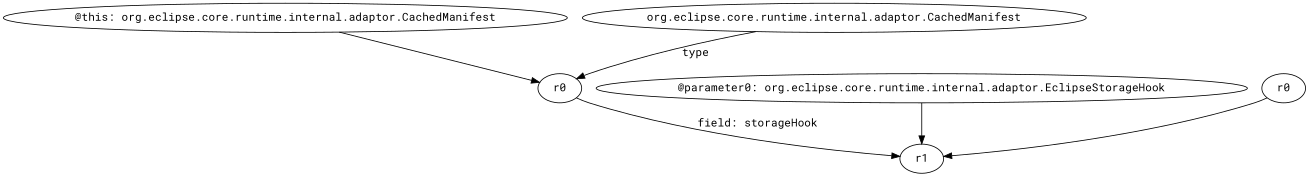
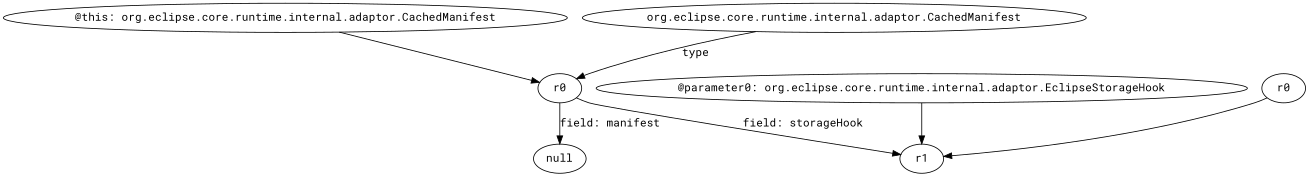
node "null": added
